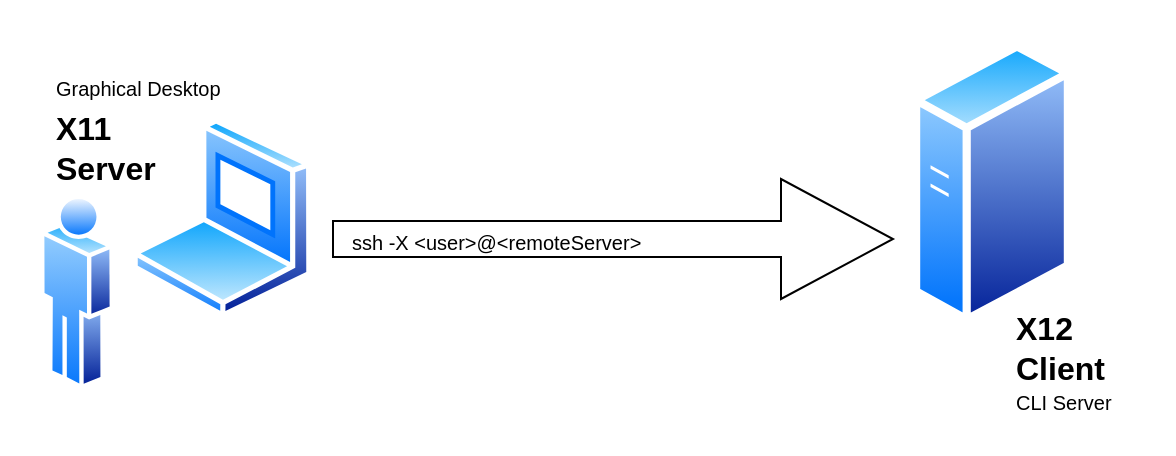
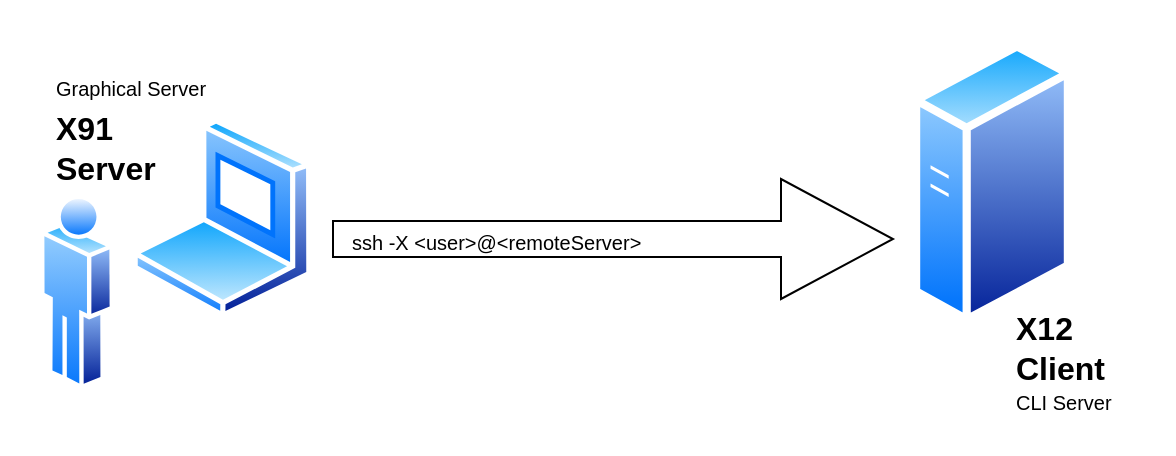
node "Graphical Desktop": label "Graphical Desktop" -> "Graphical Server"
node "X11 Server": label "X11 Server" -> "X91 Server"
